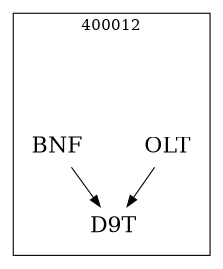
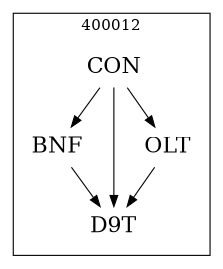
node "CON": added
